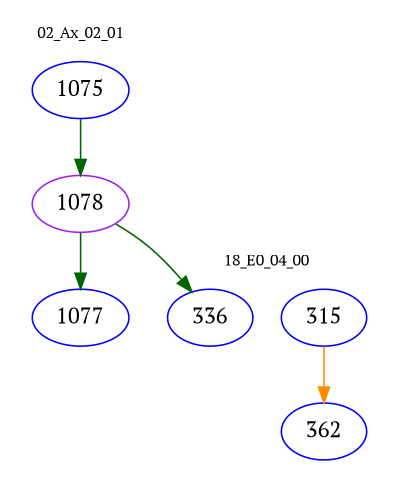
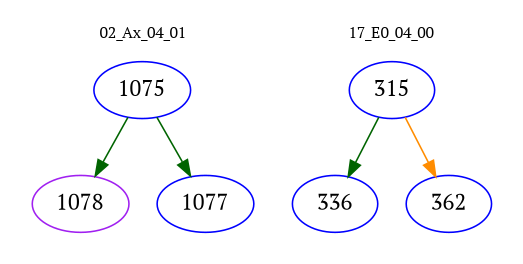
cluster "02_Ax_02_01": label "02_Ax_02_01" -> "02_Ax_04_01"
edge "1078" -> "1077": now "1075" -> "1077"
edge "1078" -> "336": now "315" -> "336"
cluster "18_E0_04_00": label "18_E0_04_00" -> "17_E0_04_00"
